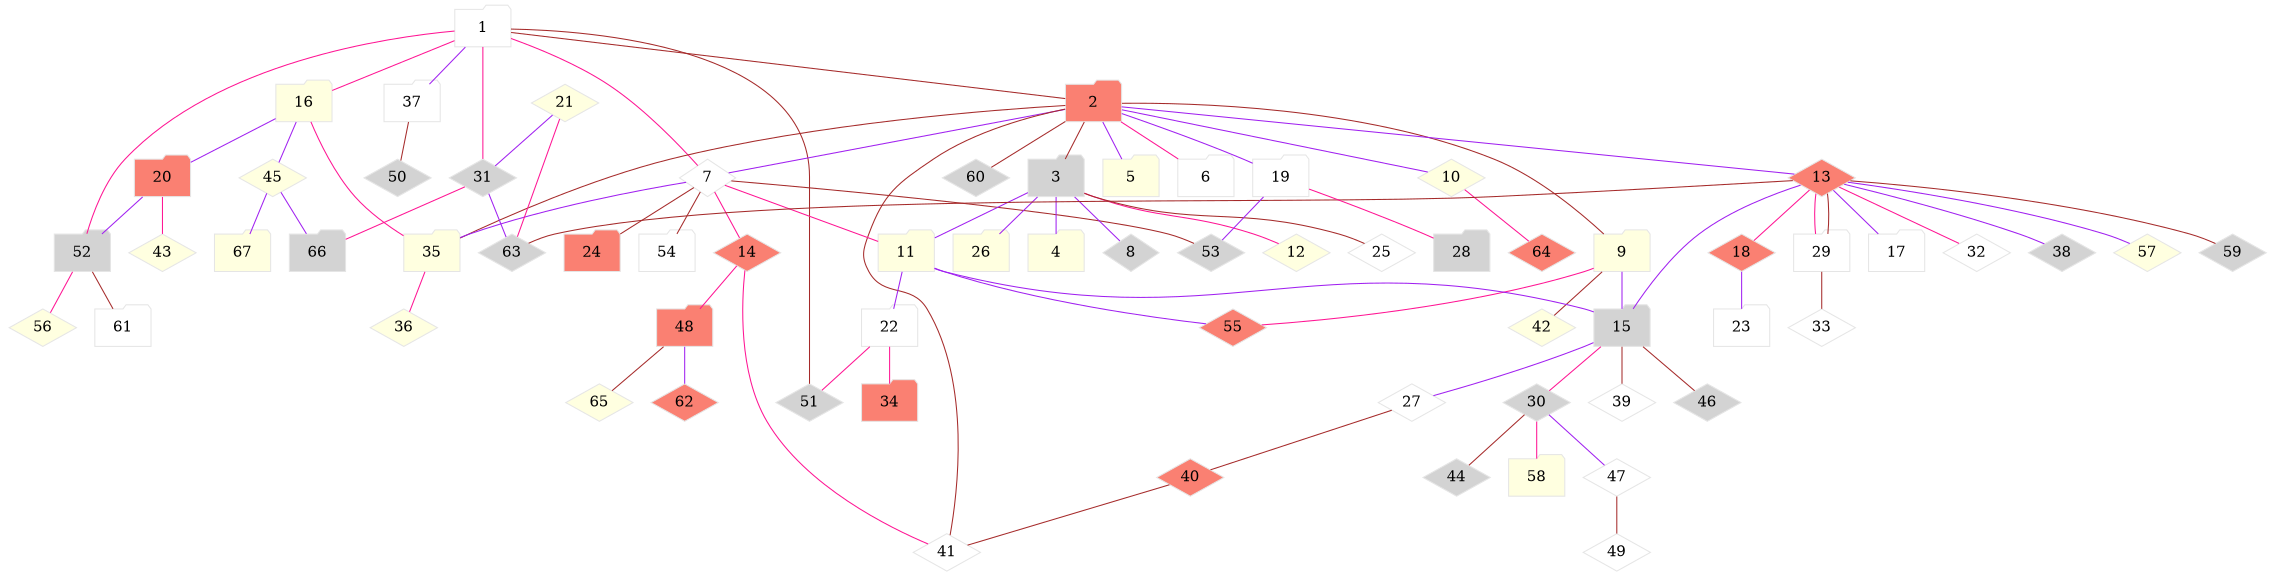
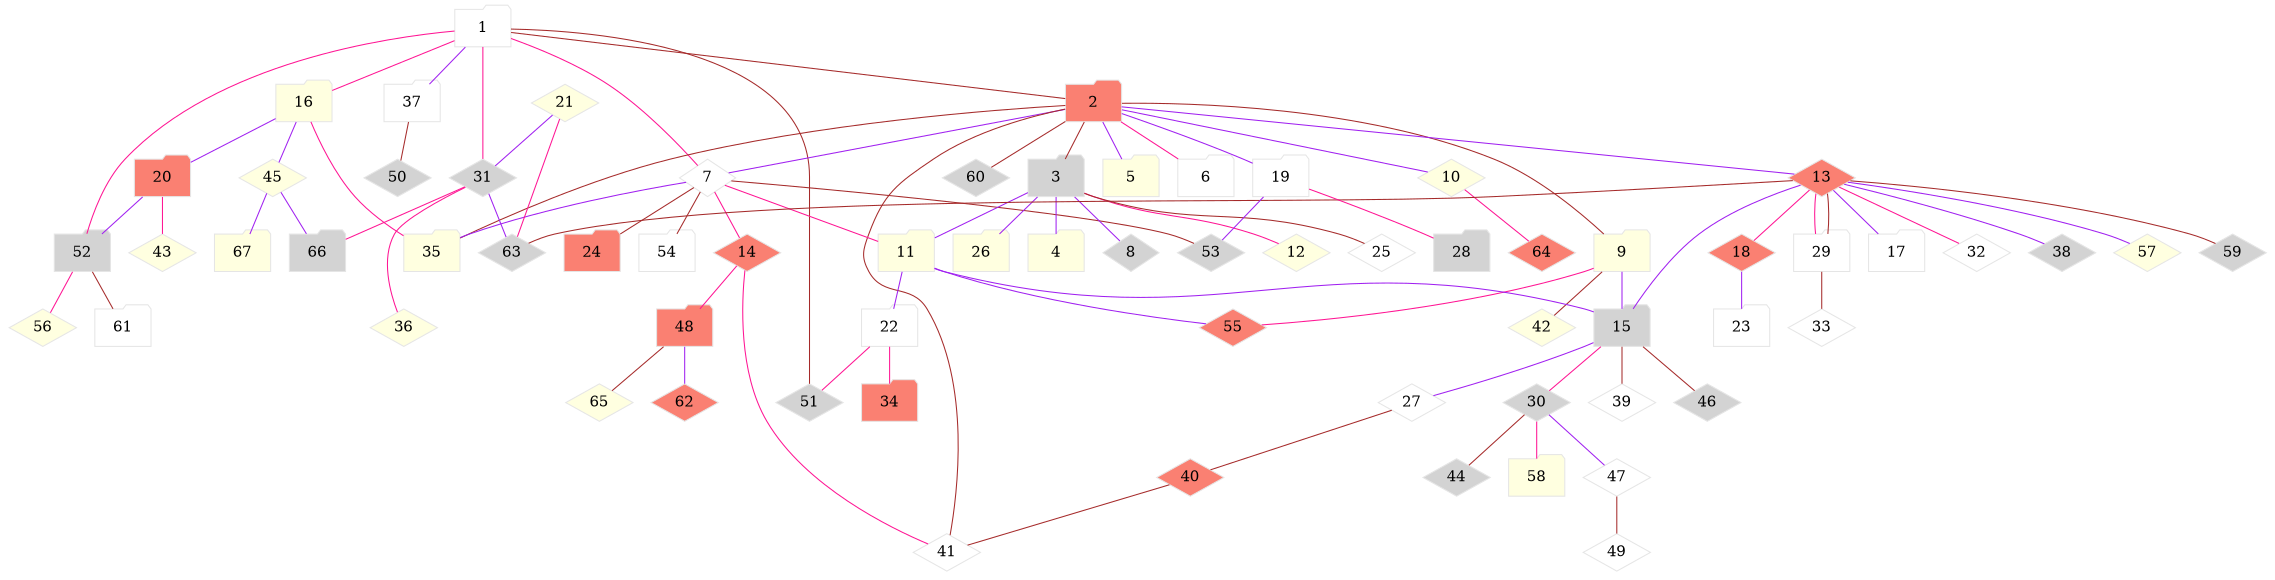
edge "35" -- "36": now "31" -- "36"
